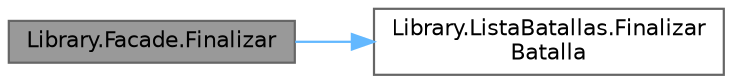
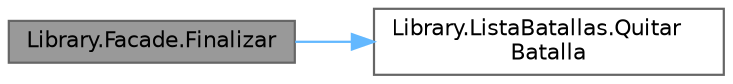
node "Library.ListaBatallas.Finalizar Batalla": label "Library.ListaBatallas.Finalizar Batalla" -> "Library.ListaBatallas.Quitar Batalla"
